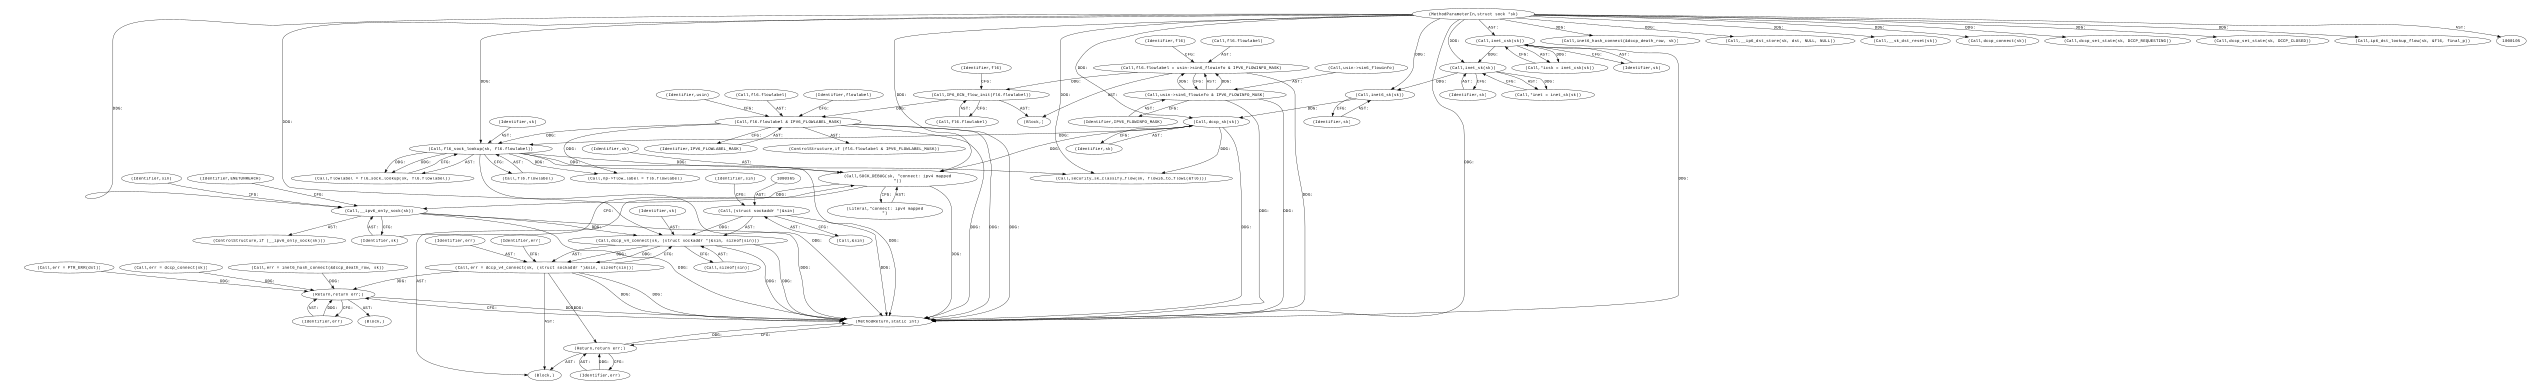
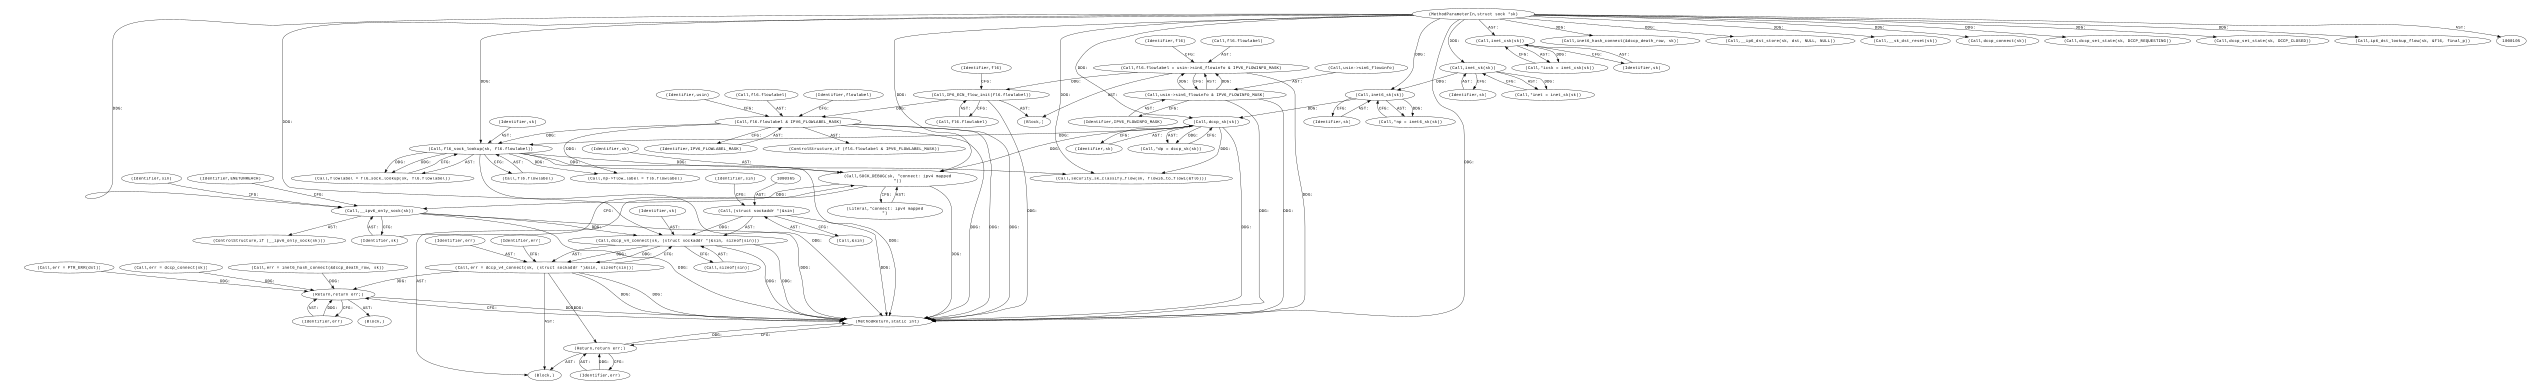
edge "(Call,inet_csk(sk))" -> "(Call,inet_sk(sk))": removed, label "DDG:"
node "(Call,*np = inet6_sk(sk))": added
node "(Call,*dp = dccp_sk(sk))": added
edge "(Call,inet_csk(sk))" -> "(MethodReturn,static int)": now "(Call,IP6_ECN_flow_init(fl6.flowlabel))" -> "(MethodReturn,static int)"
